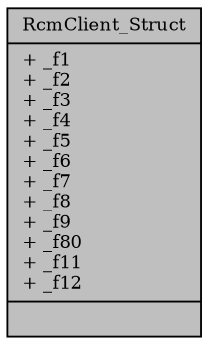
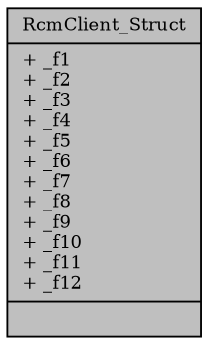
node "RcmClient_Struct": text "+ _f80" -> "+ _f10"
